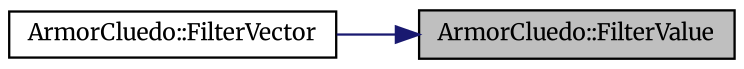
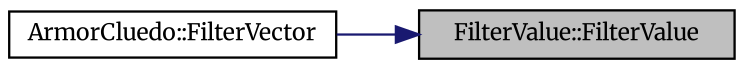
node "ArmorCluedo::FilterValue": label "ArmorCluedo::FilterValue" -> "FilterValue::FilterValue"
